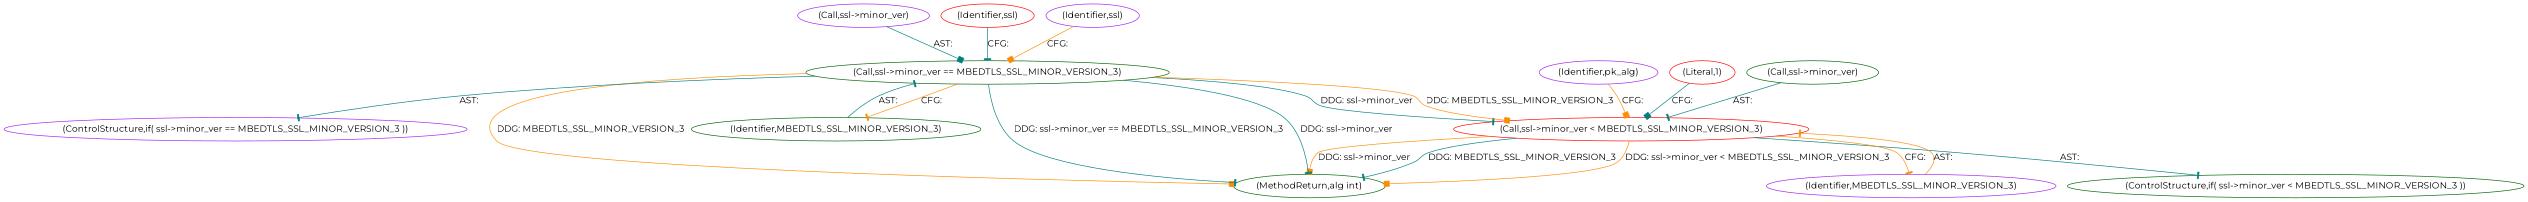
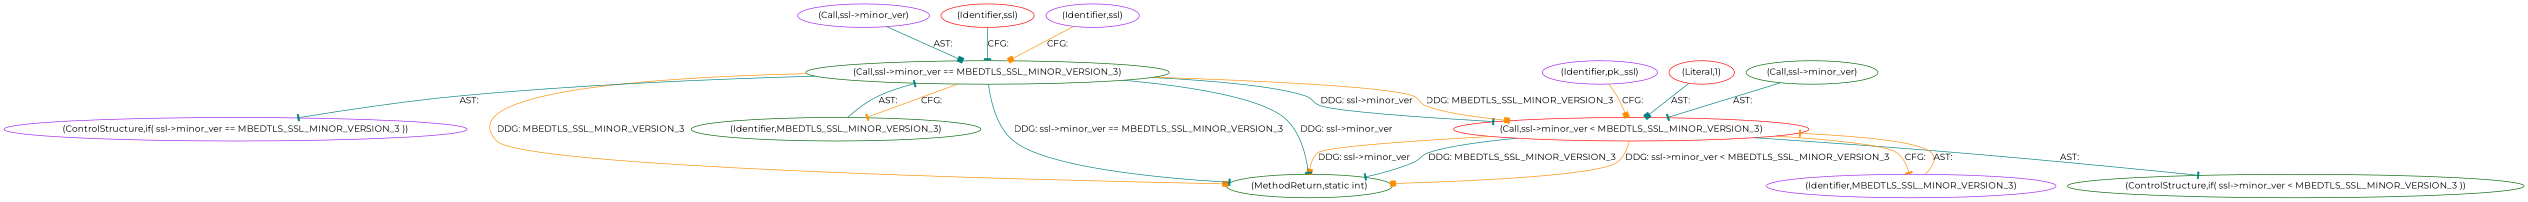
node "(Identifier,pk_alg)": label "(Identifier,pk_alg)" -> "(Identifier,pk_ssl)"
edge "(Literal,1)" -> "(Call,ssl->minor_ver < MBEDTLS_SSL_MINOR_VERSION_3)": label "CFG: " -> "AST: "
node "(MethodReturn,alg int)": label "(MethodReturn,alg int)" -> "(MethodReturn,static int)"
